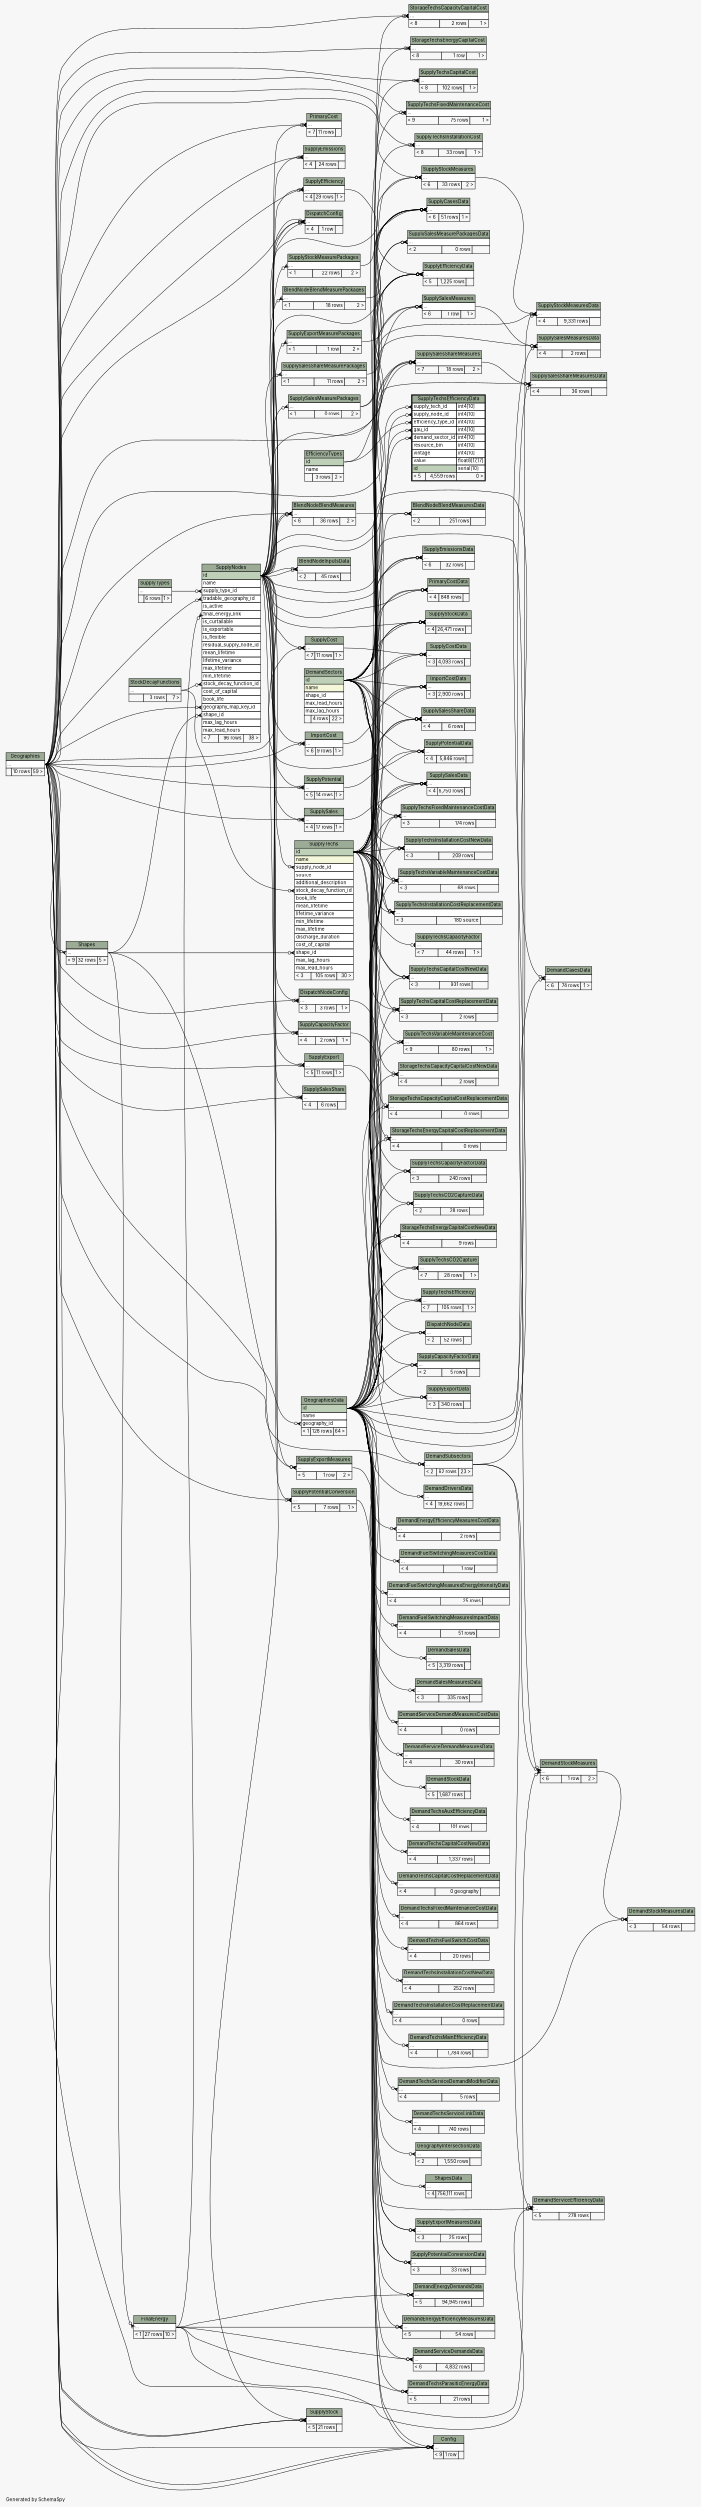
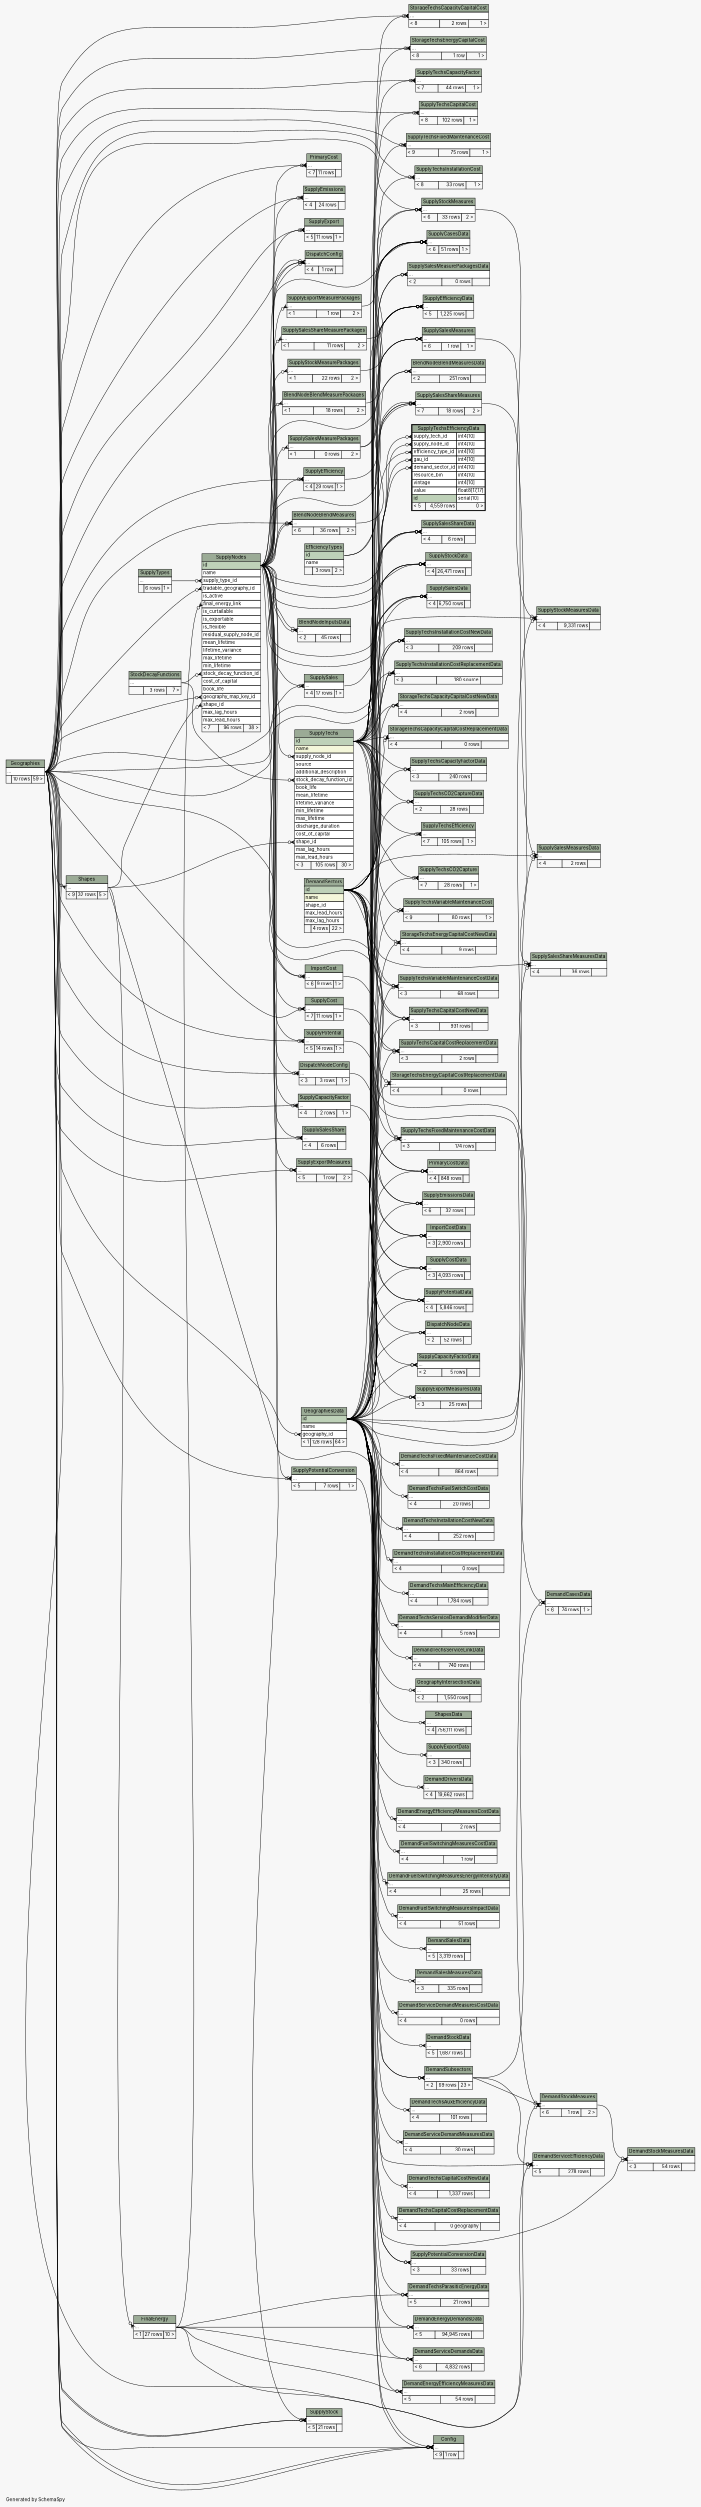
edge "Geographies" -> "SupplyTechsCapacityFactor": added
edge "SupplyExport" -> "SupplyExportData": removed
node "DemandSubsectors": text "62 rows" -> "69 rows"
